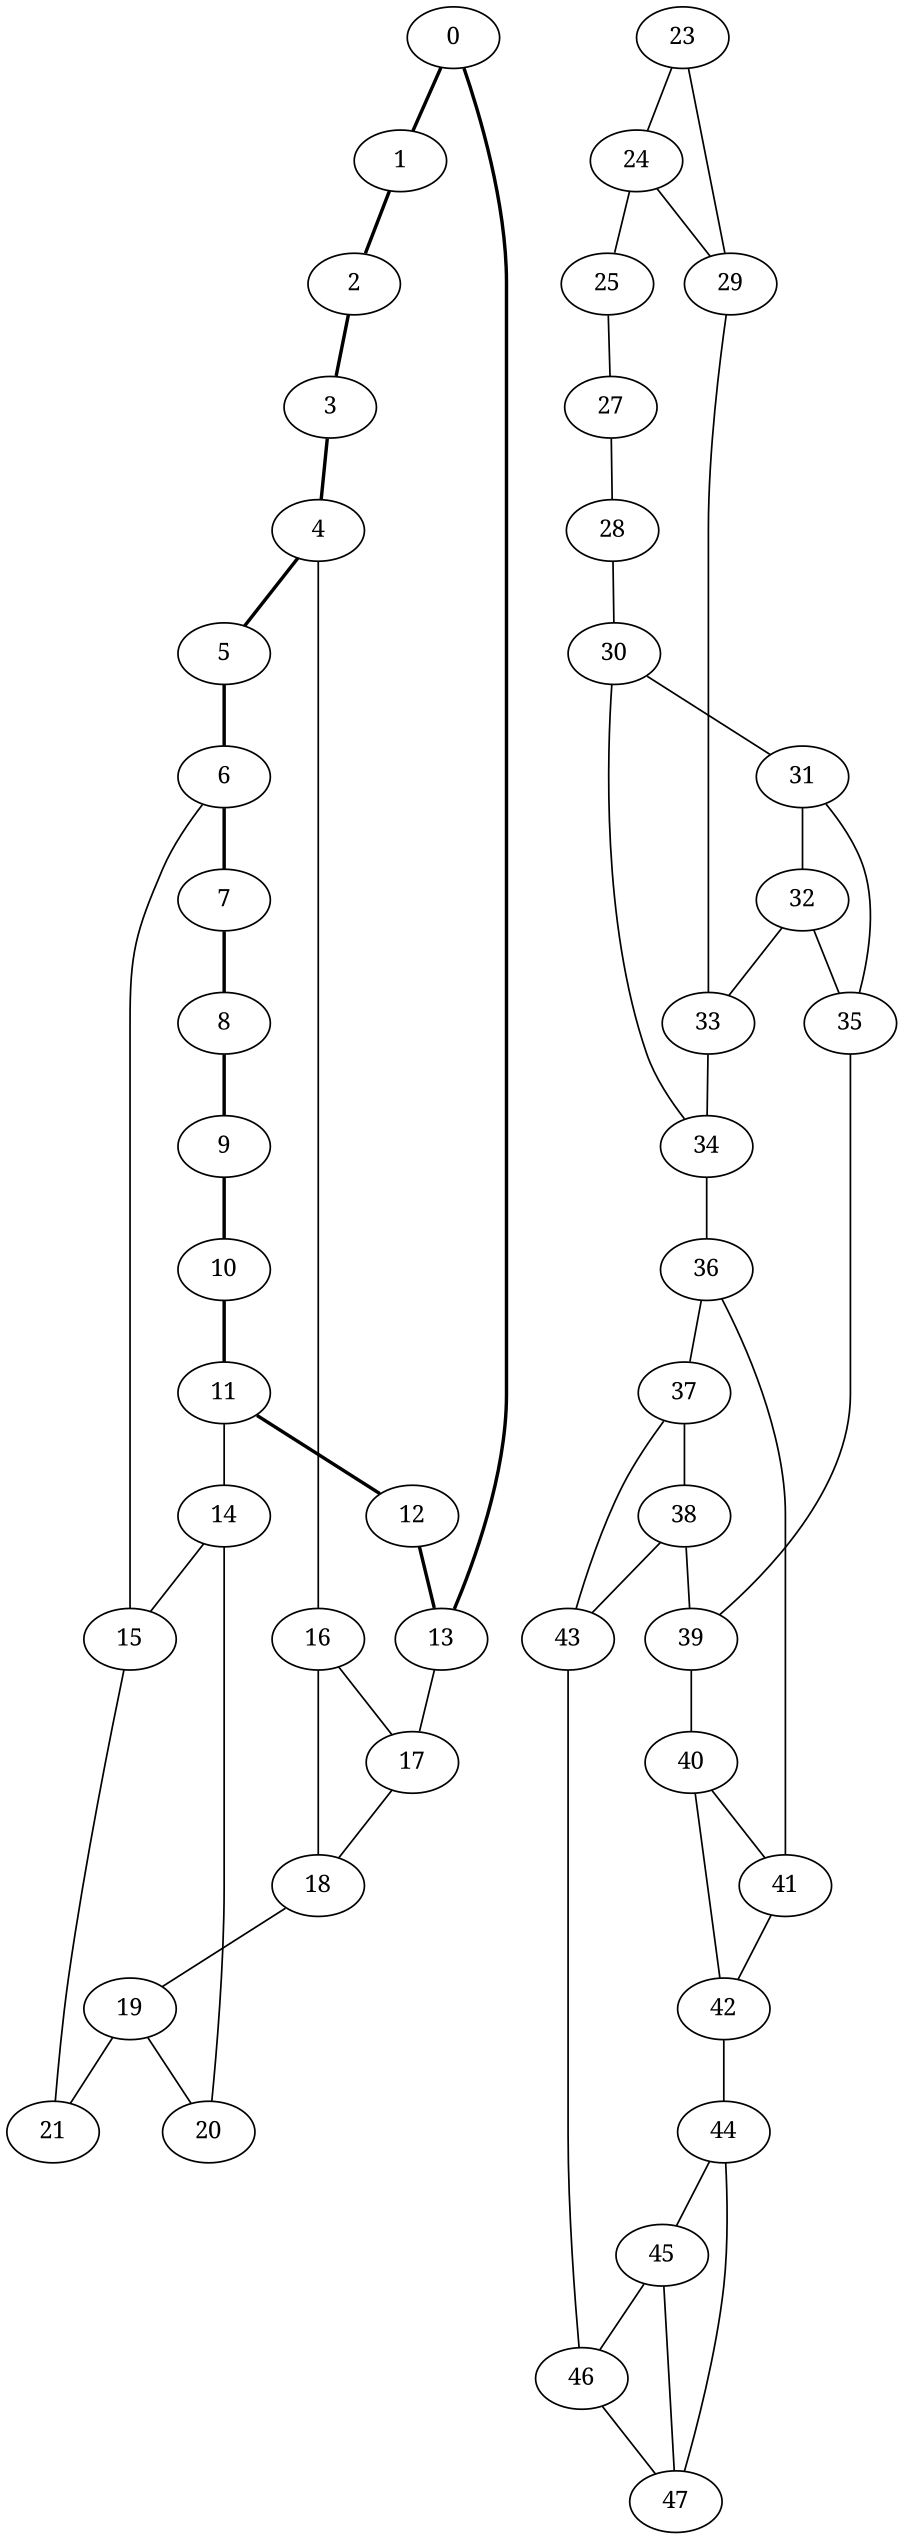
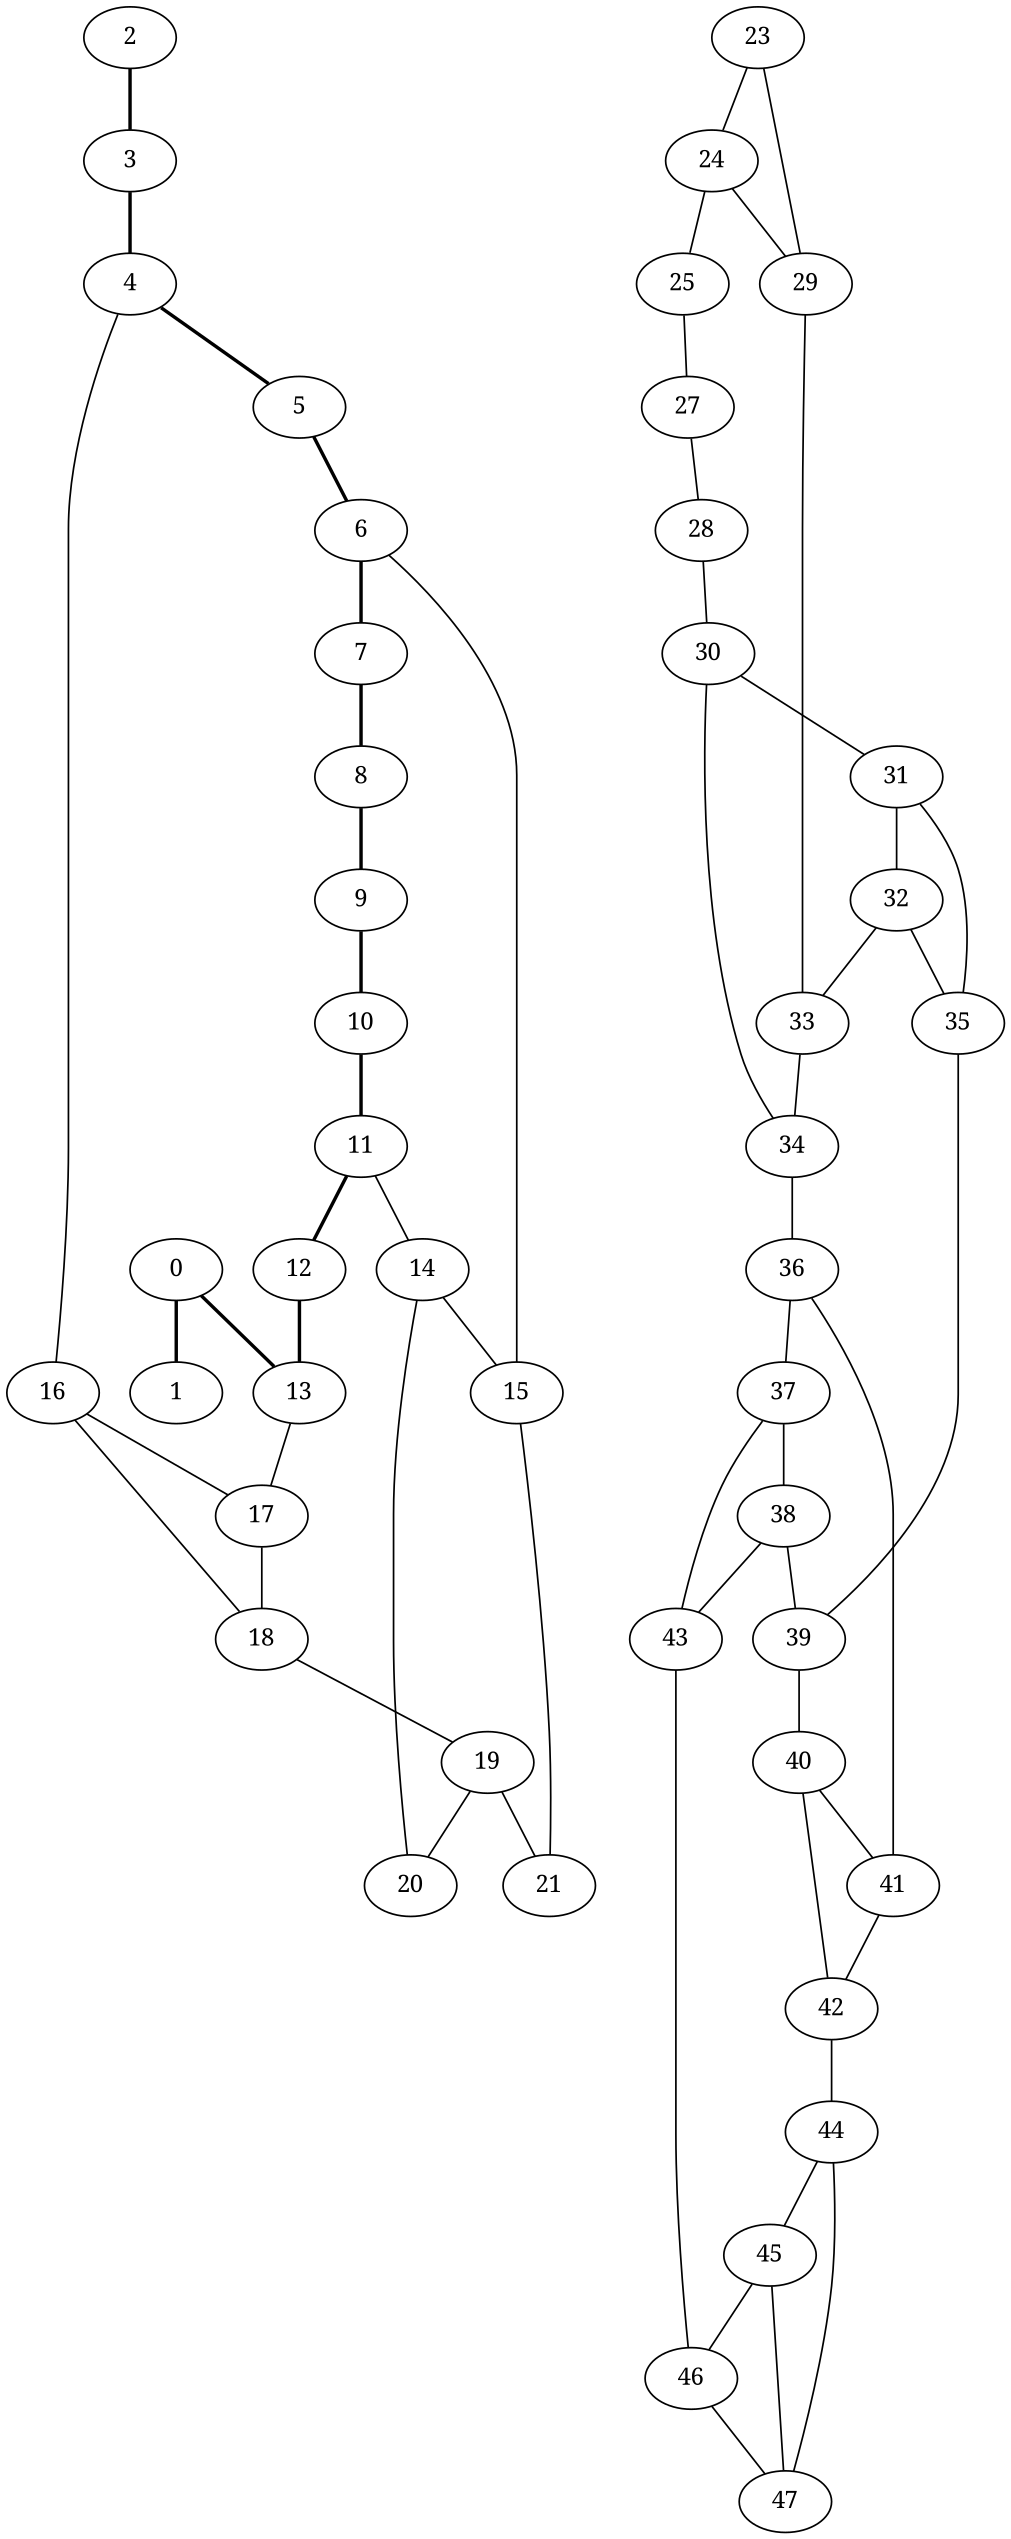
edge "1" -- "2": removed
